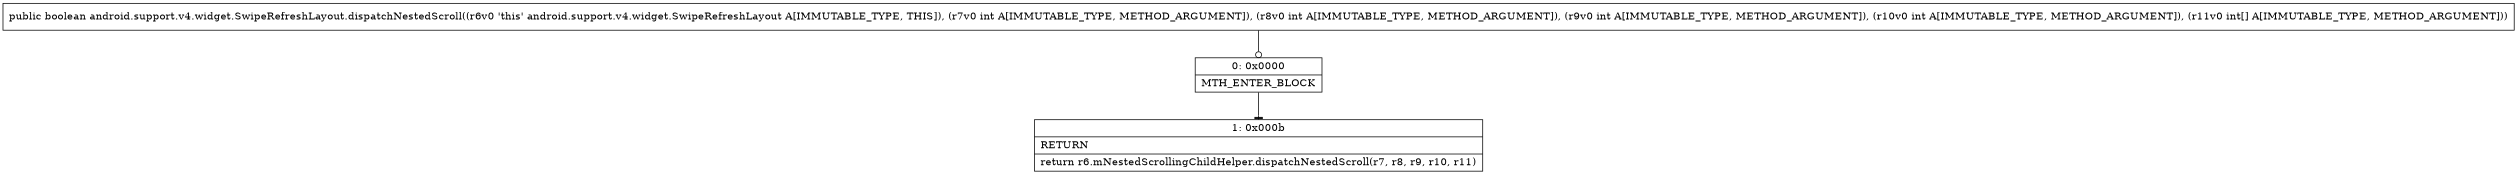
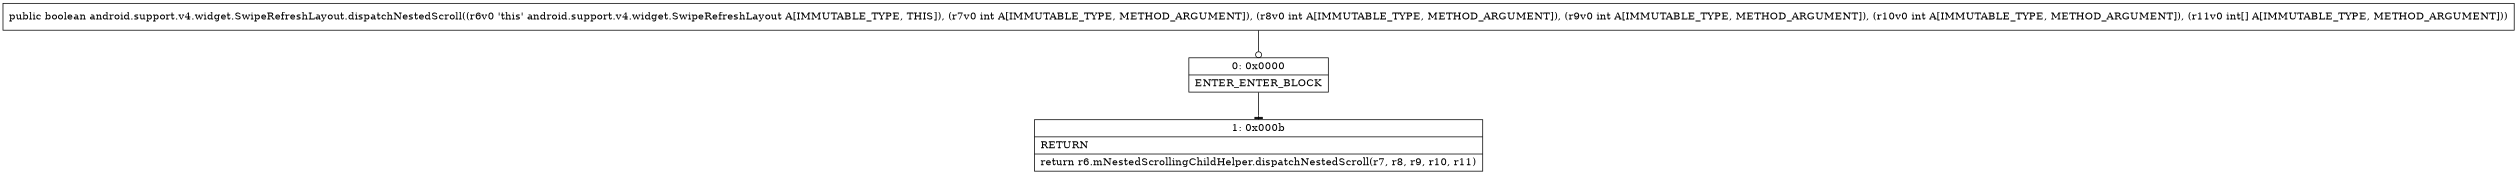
node "0: 0x0000": text "MTH_ENTER_BLOCK" -> "ENTER_ENTER_BLOCK"
